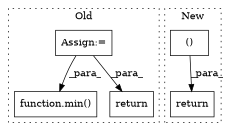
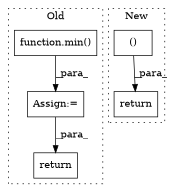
edge "Assign:=" -> "function.min()": reversed
